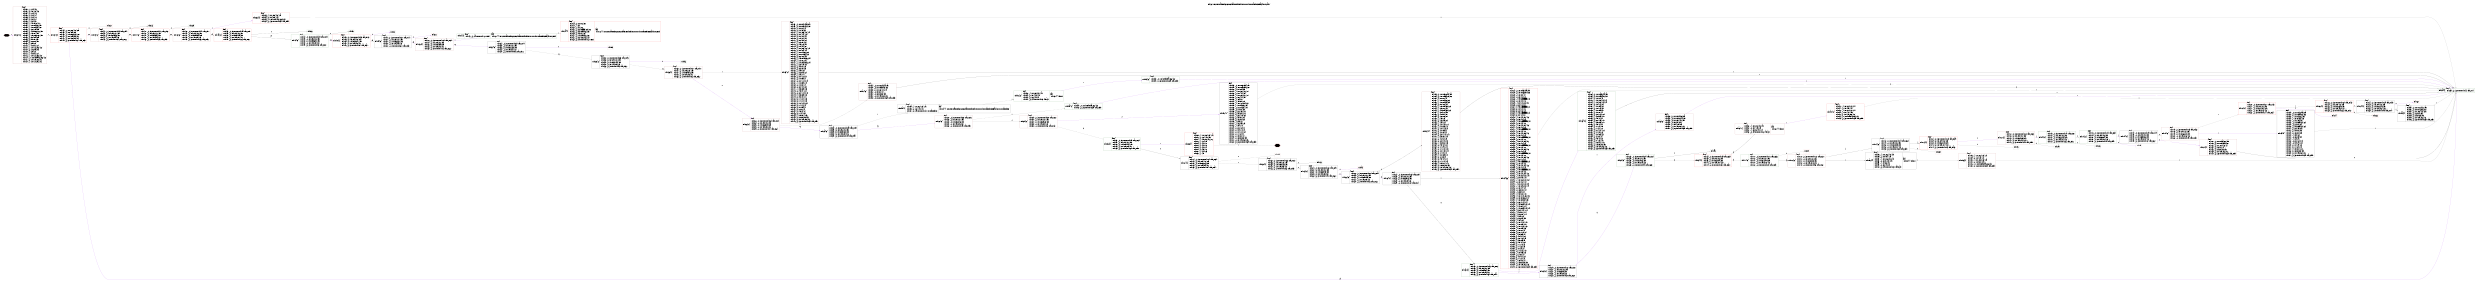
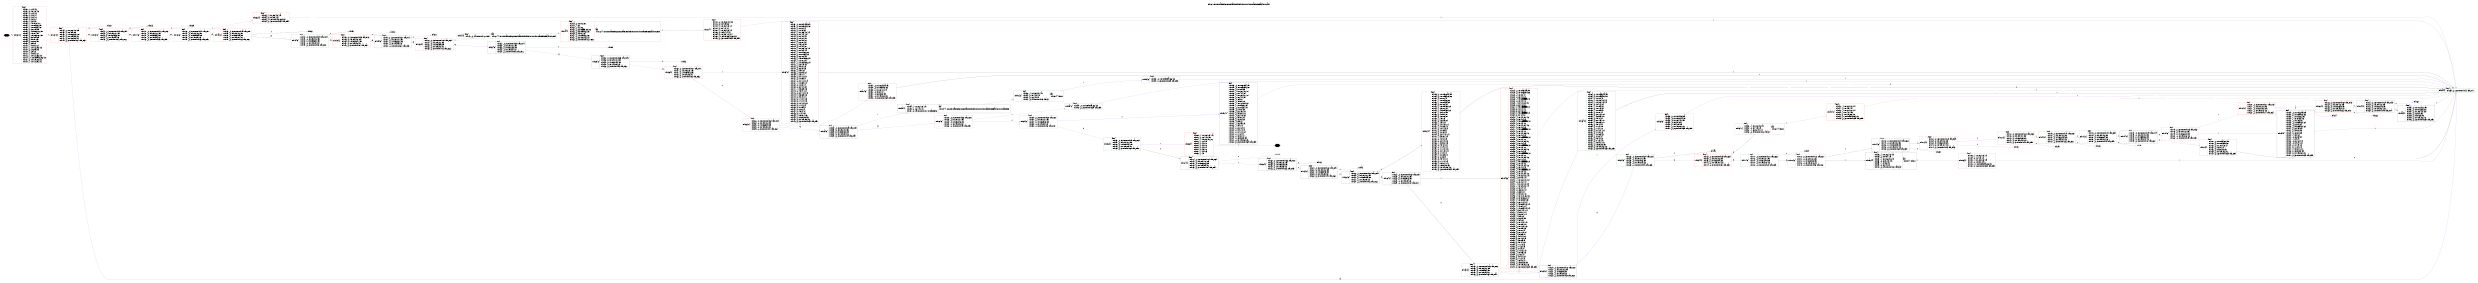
node "0x401c72 [41]": added
